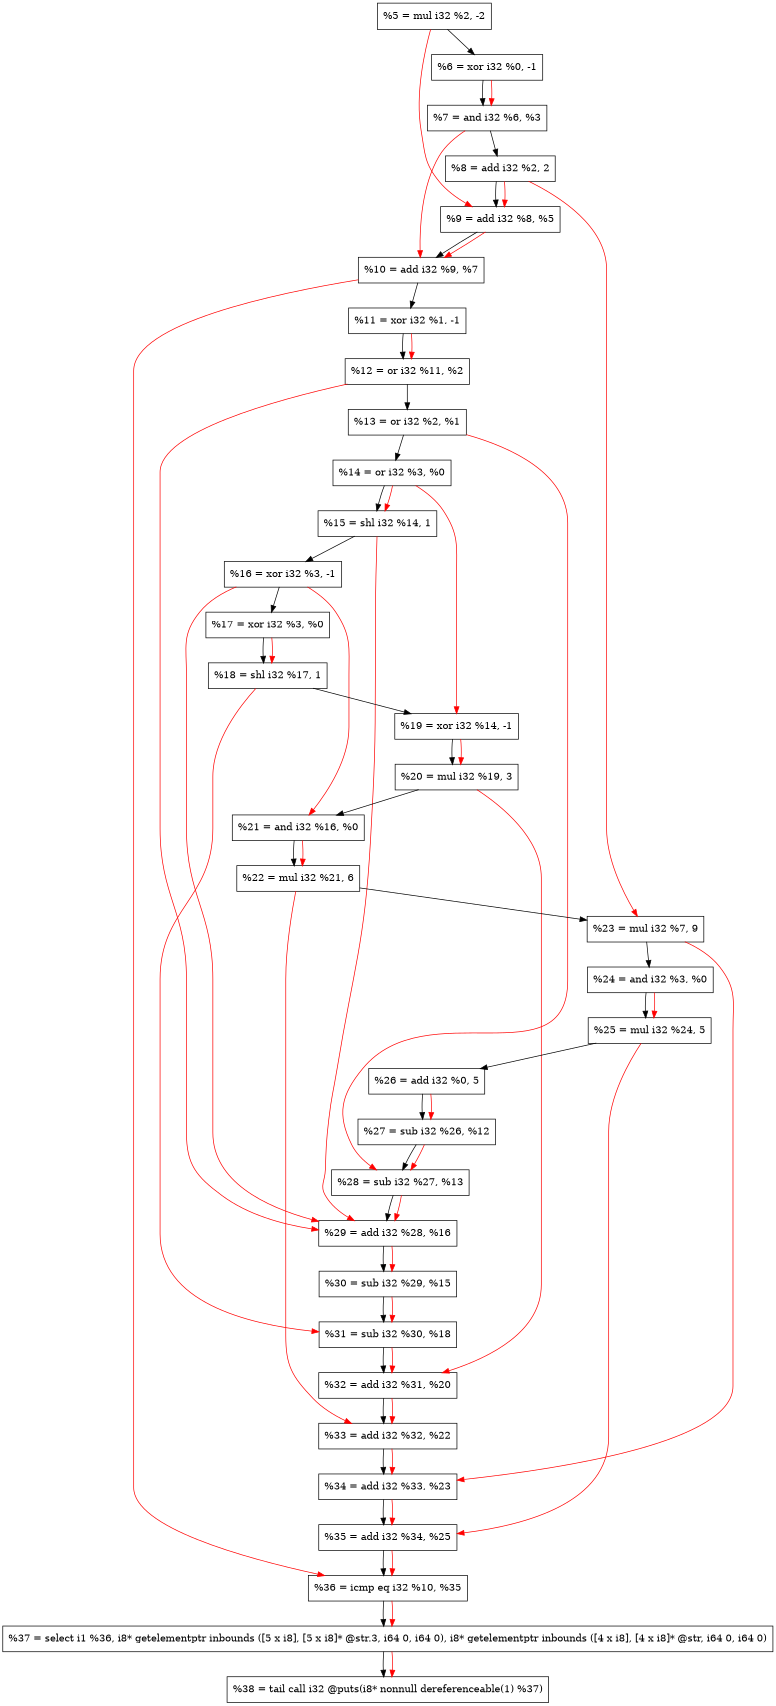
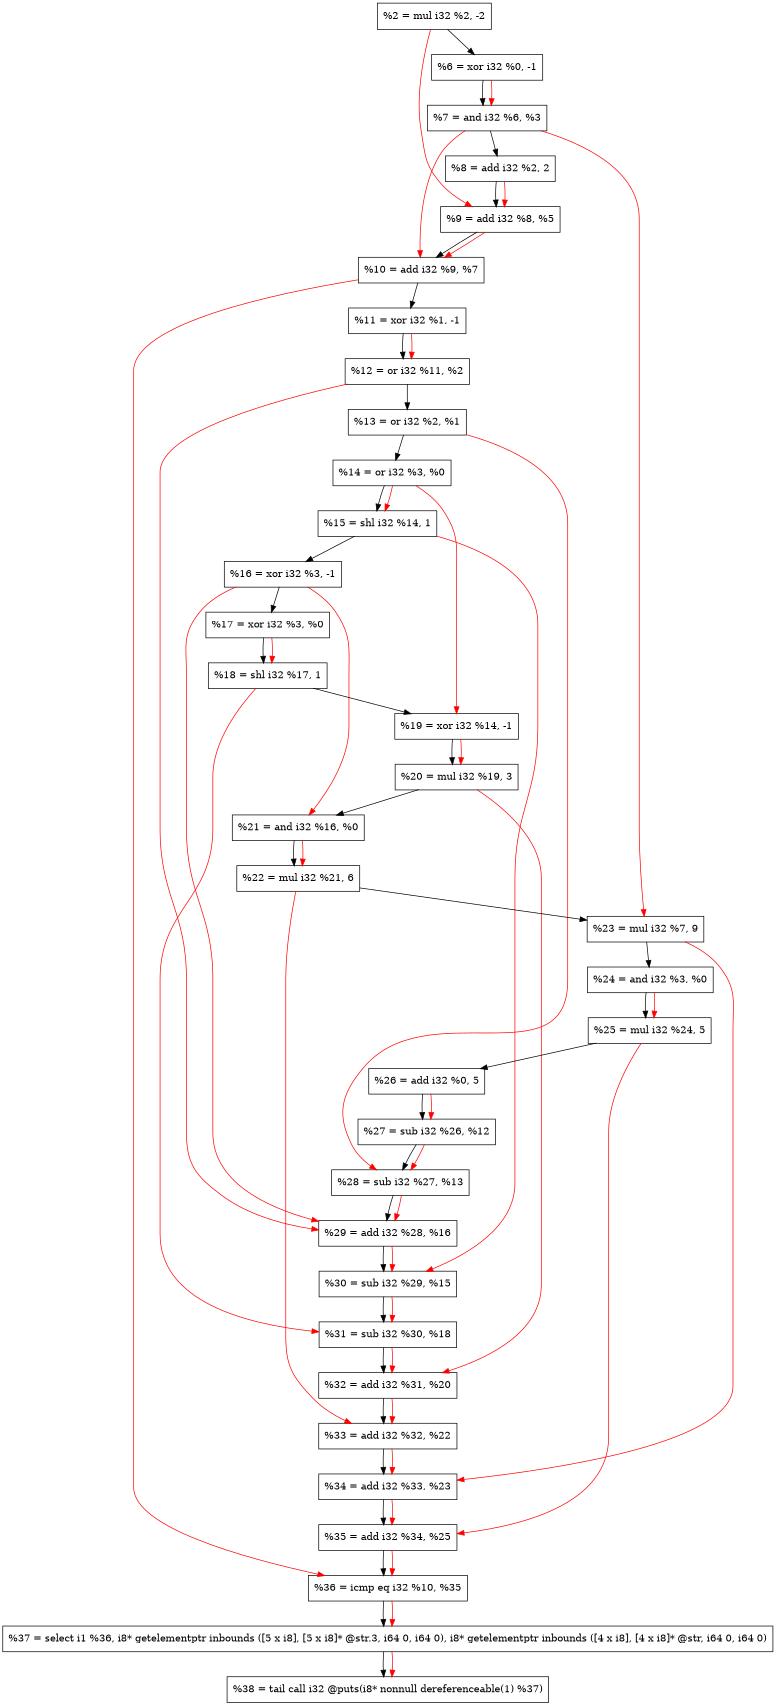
node "%5 = mul i32 %2, -2": label "%5 = mul i32 %2, -2" -> "%2 = mul i32 %2, -2"
edge "%8 = add i32 %2, 2" -> "%23 = mul i32 %7, 9": now "%7 = and i32 %6, %3" -> "%23 = mul i32 %7, 9"
edge "%15 = shl i32 %14, 1" -> "%29 = add i32 %28, %16": now "%15 = shl i32 %14, 1" -> "%30 = sub i32 %29, %15"
